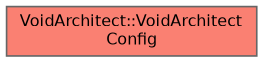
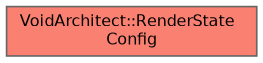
node "VoidArchitect::VoidArchitect Config": label "VoidArchitect::VoidArchitect Config" -> "VoidArchitect::RenderState Config"
